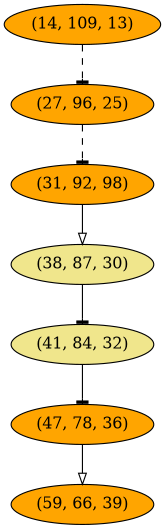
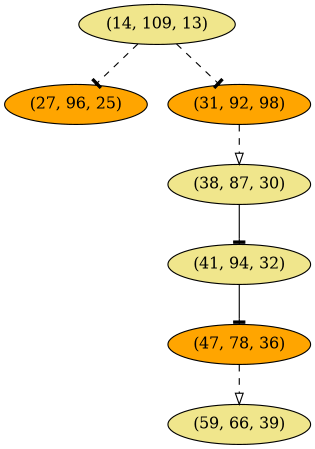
node "(14, 109, 13)": fillcolor orange -> khaki
edge "(27, 96, 25)" -> "(31, 92, 98)": now "(14, 109, 13)" -> "(31, 92, 98)"
edge "(31, 92, 98)" -> "(38, 87, 30)": style solid -> dashed
node "(41, 84, 32)": label "(41, 84, 32)" -> "(41, 94, 32)"
edge "(47, 78, 36)" -> "(59, 66, 39)": style solid -> dashed
node "(59, 66, 39)": fillcolor orange -> khaki
